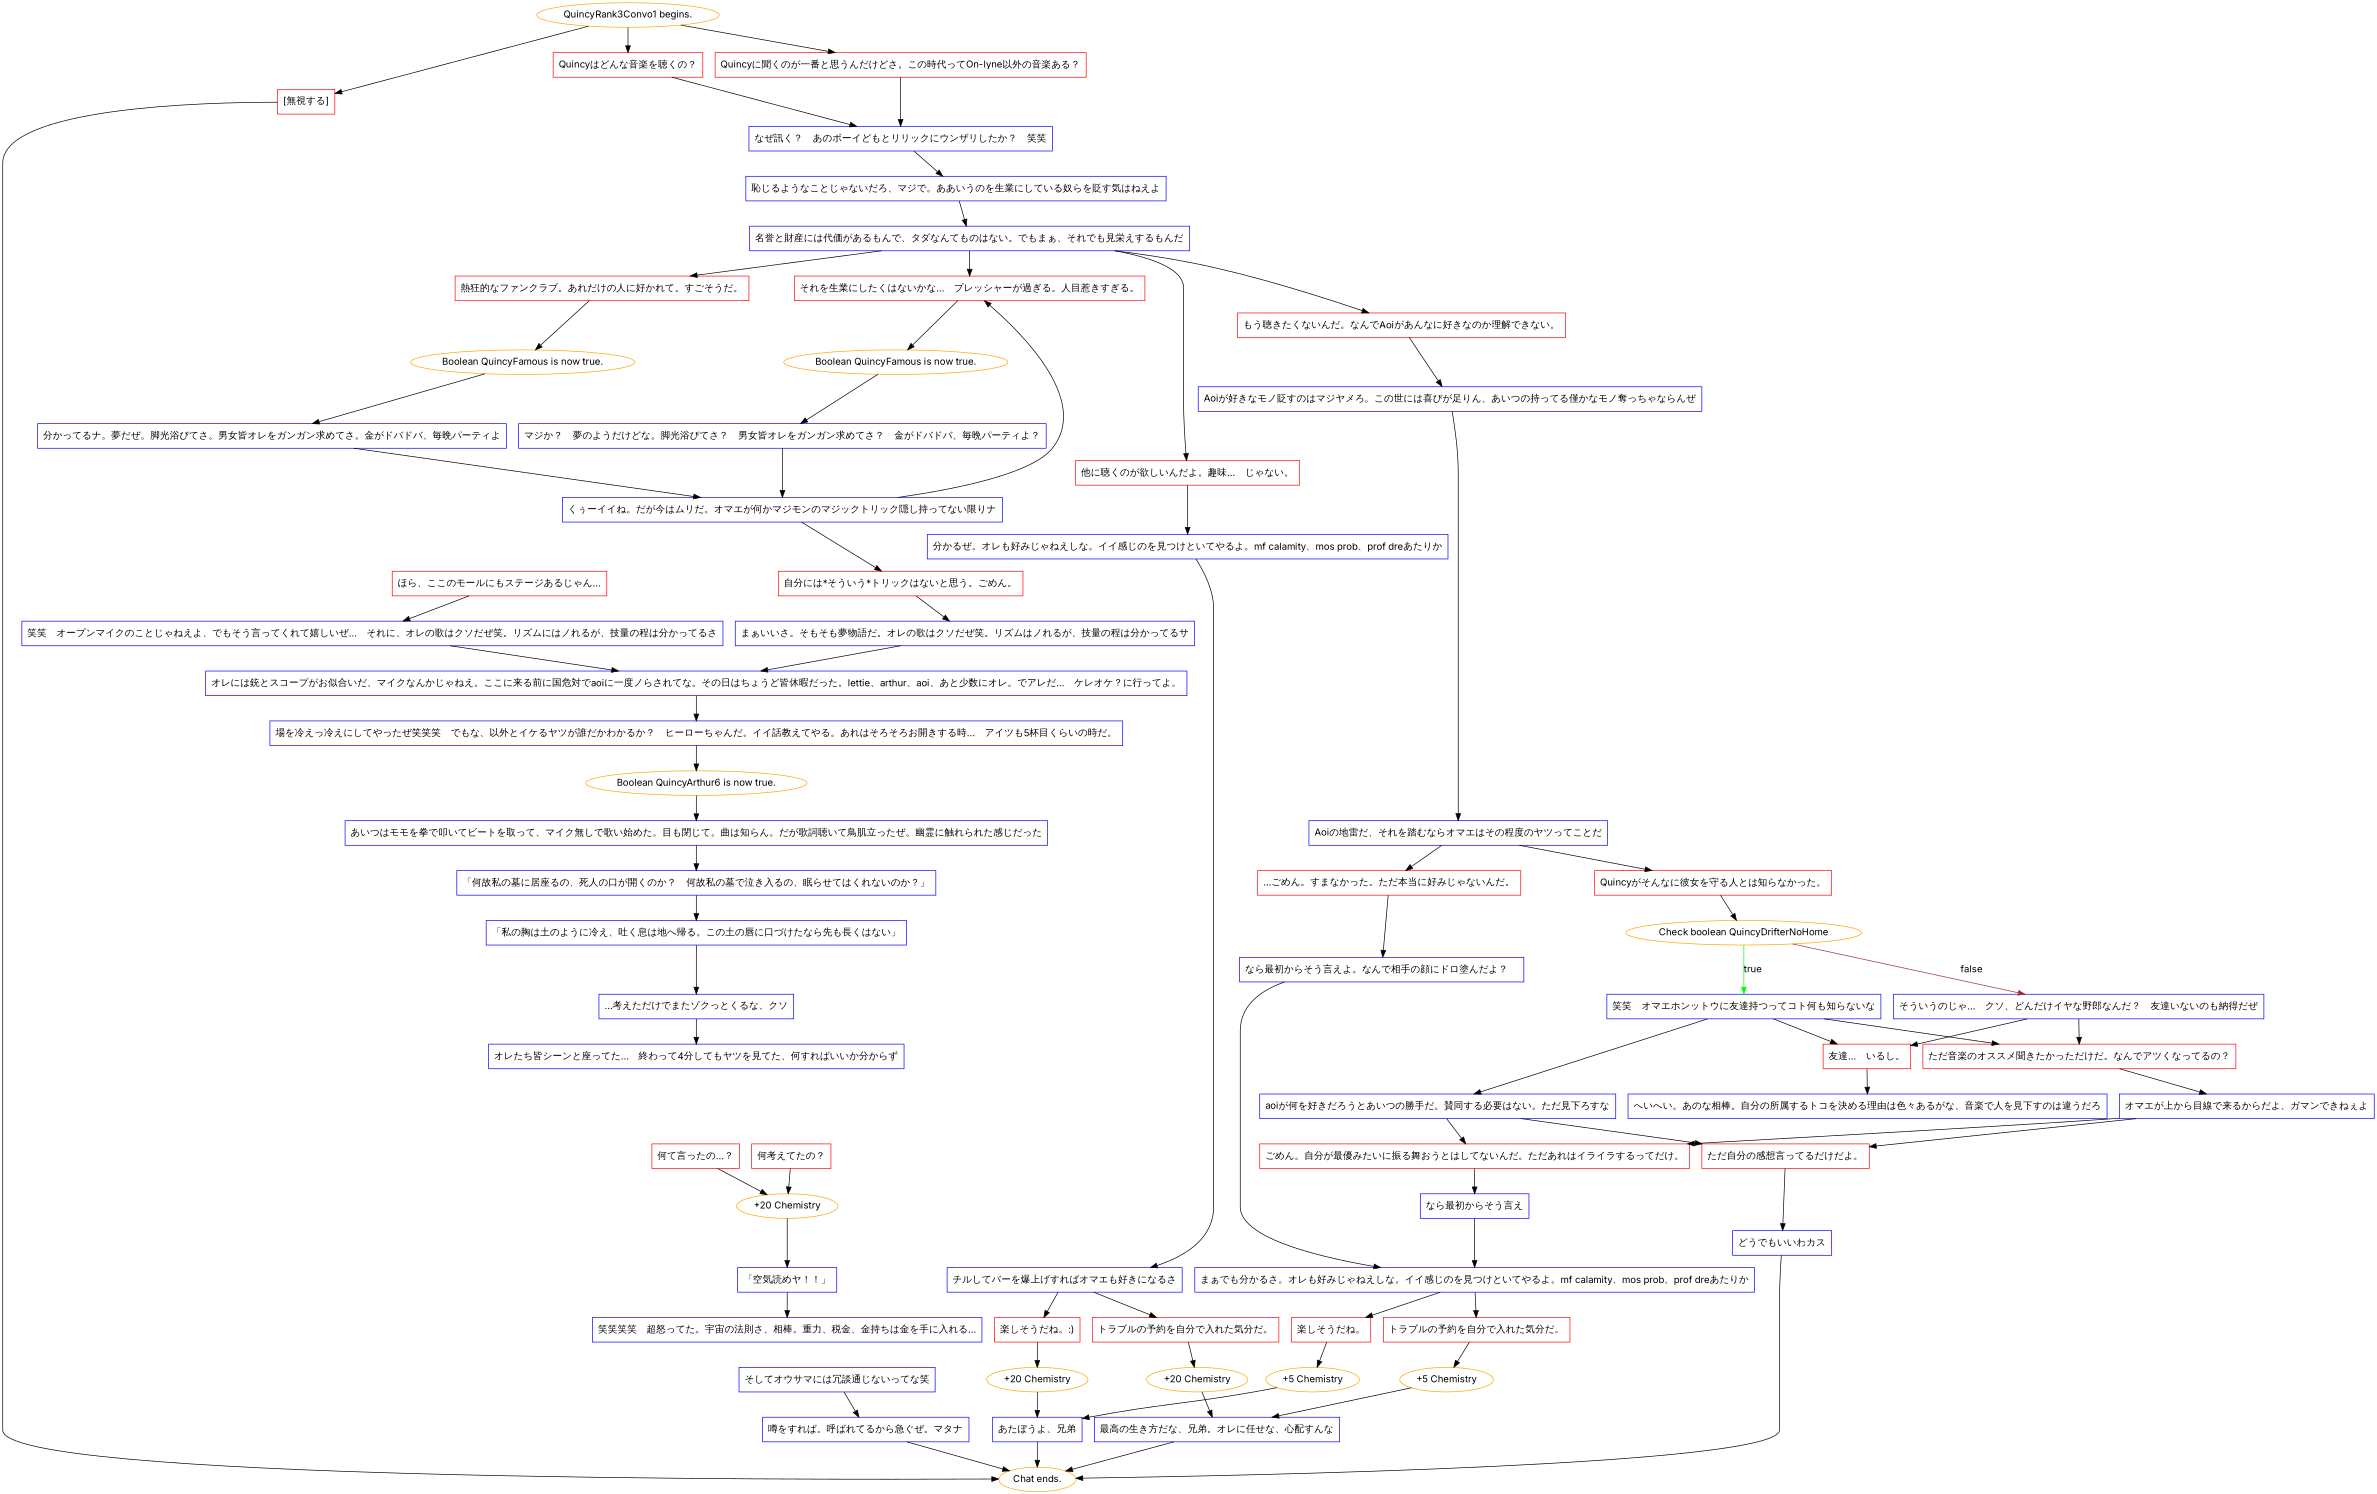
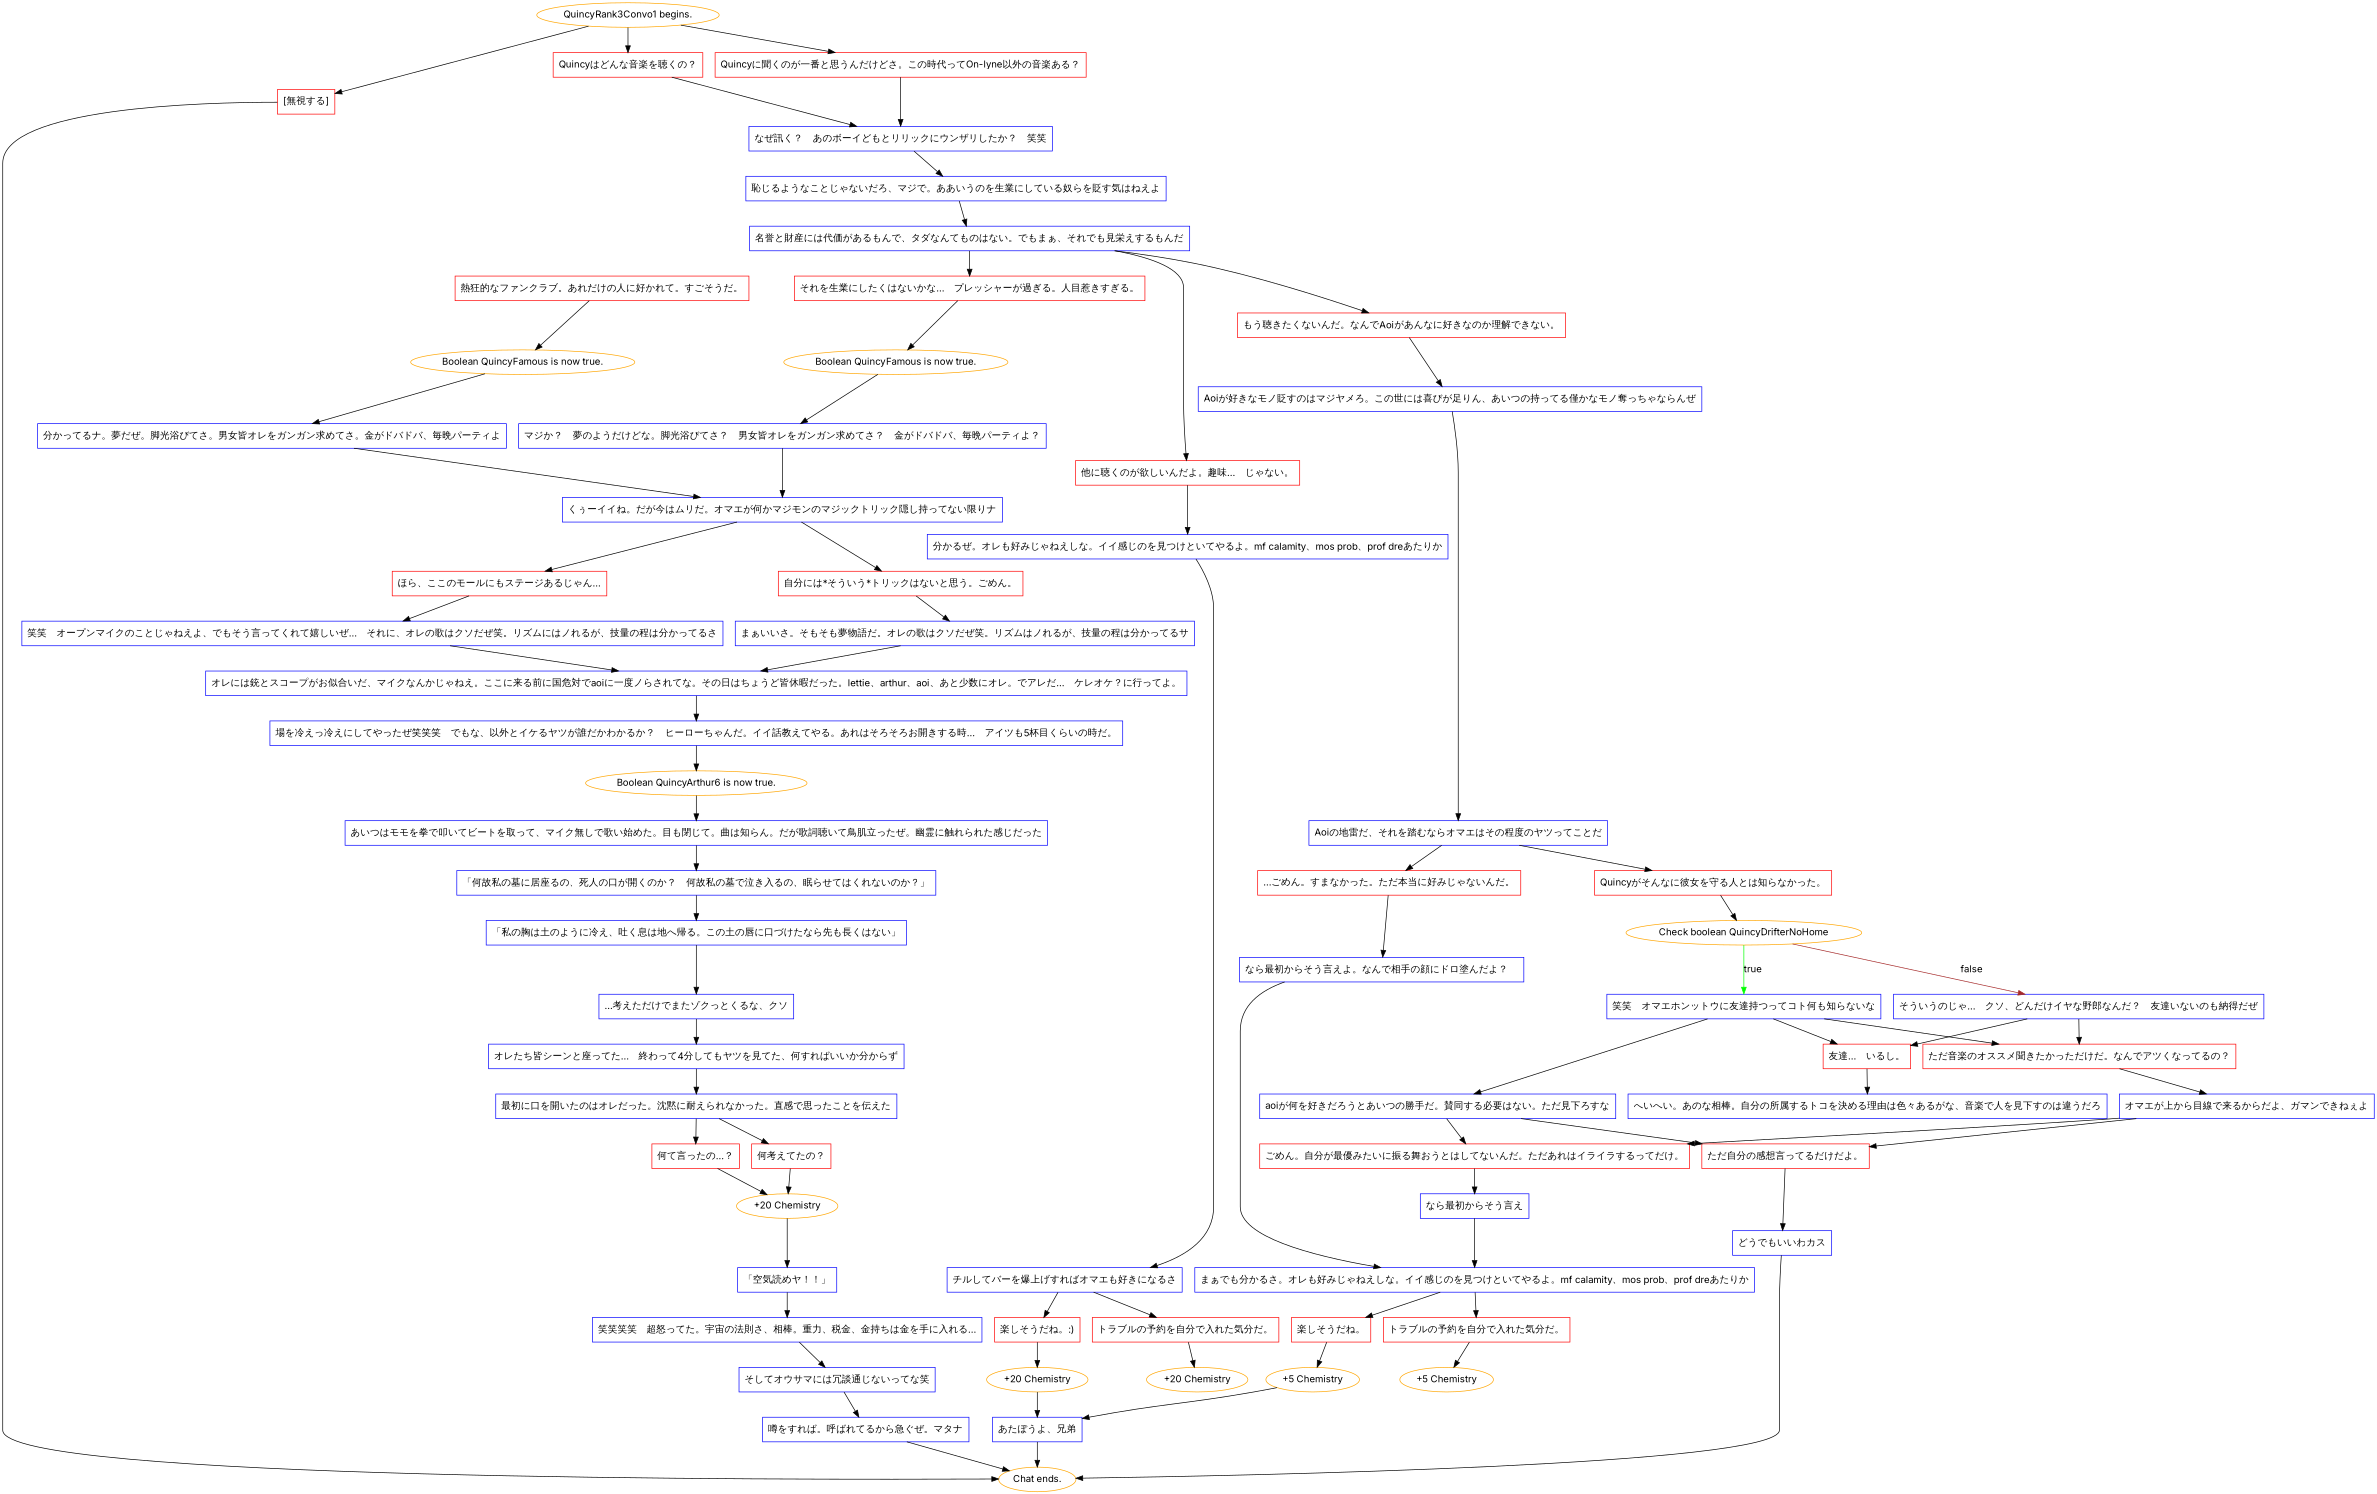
edge "名誉と財産には代価があるもんで、タダなんてものはない。でもまぁ、それでも見栄えするもんだ" -> "熱狂的なファンクラブ。あれだけの人に好かれて。すごそうだ。": removed
edge "くぅーイイね。だが今はムリだ。オマエが何かマジモンのマジックトリック隠し持ってない限りナ" -> "それを生業にしたくはないかな…　プレッシャーが過ぎる。人目惹きすぎる。": now "くぅーイイね。だが今はムリだ。オマエが何かマジモンのマジックトリック隠し持ってない限りナ" -> "ほら、ここのモールにもステージあるじゃん…"
node "最初に口を開いたのはオレだった。沈黙に耐えられなかった。直感で思ったことを伝えた": added
edge "笑笑笑笑　超怒ってた。宇宙の法則さ、相棒。重力、税金、金持ちは金を手に入れる…" -> "そしてオウサマには冗談通じないってな笑": added
node "最高の生き方だな、兄弟。オレに任せな、心配すんな": removed
